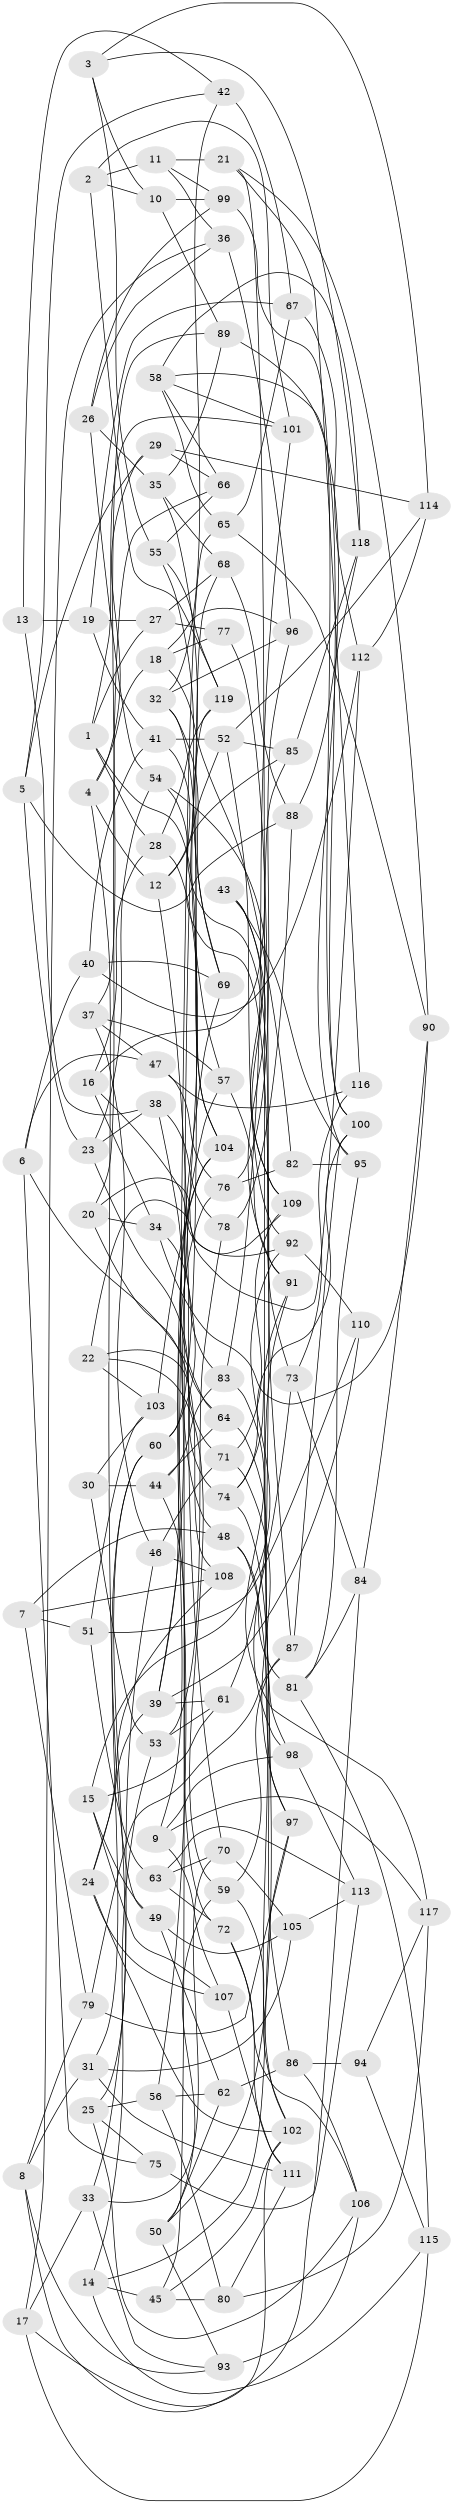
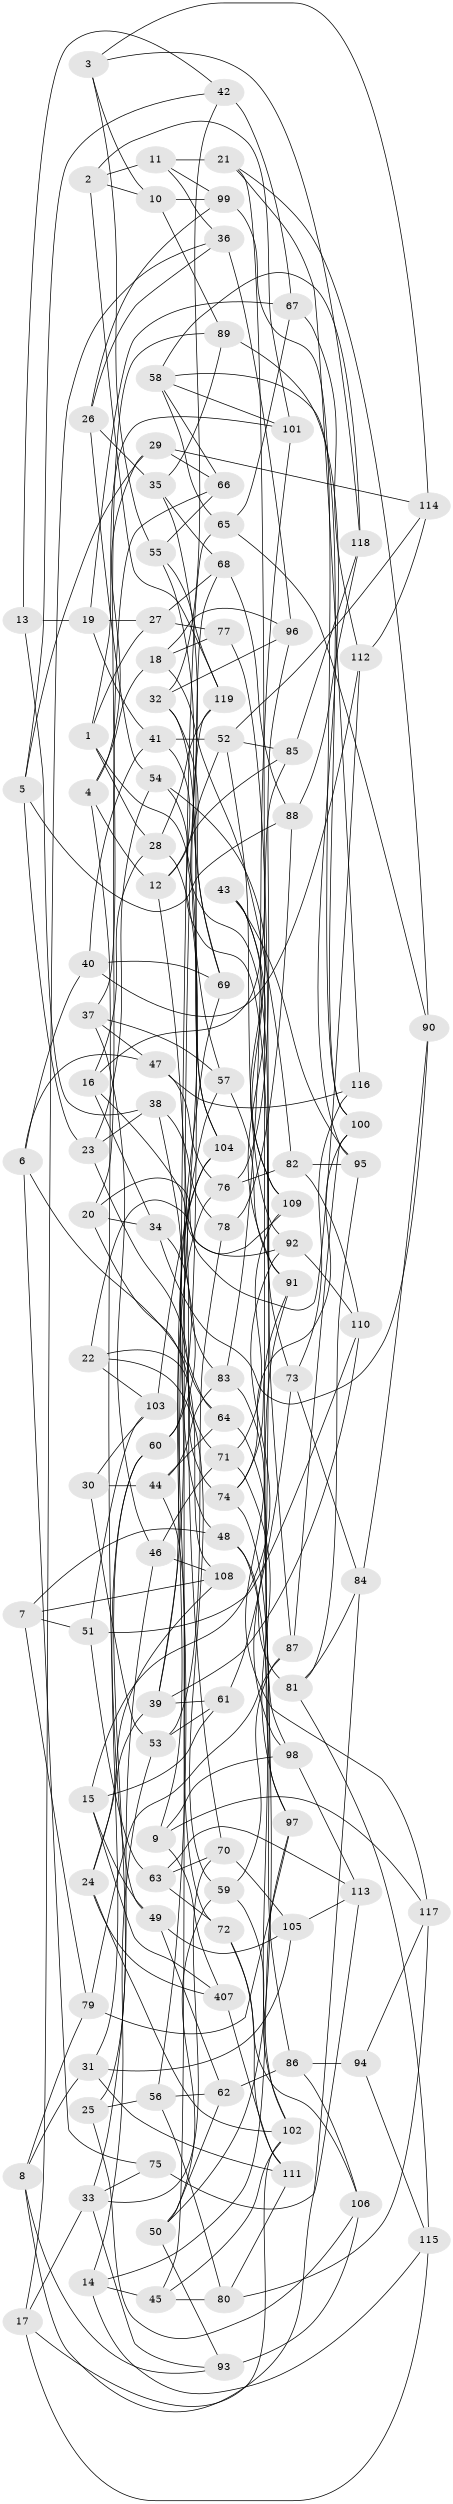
edge "82" -- "110": added
node "107": label "107" -> "407"
edge "25" -- "75": now "33" -- "75"
